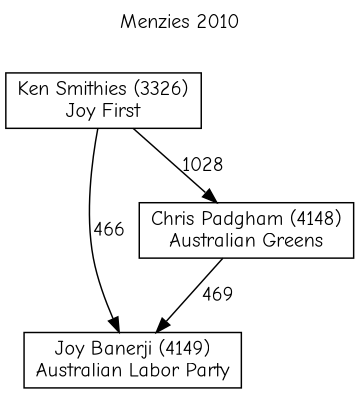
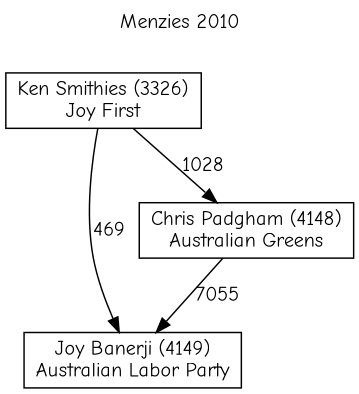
edge "Ken Smithies (3326) Joy First" -> "Joy Banerji (4149) Australian Labor Party": label "466" -> "469"
edge "Chris Padgham (4148) Australian Greens" -> "Joy Banerji (4149) Australian Labor Party": label "469" -> "7055"
